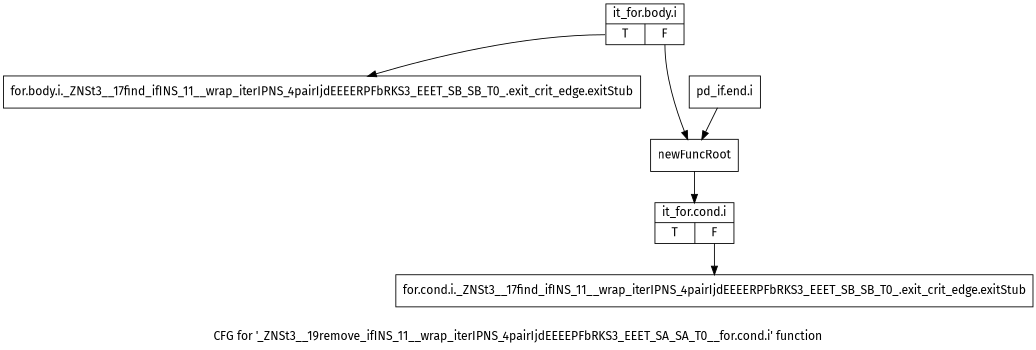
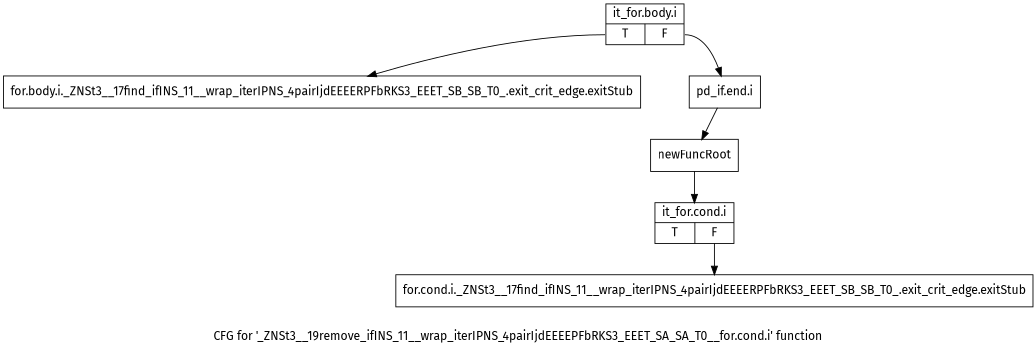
edge "it_for.body.i" -> "newFuncRoot": now "it_for.body.i" -> "pd_if.end.i"
